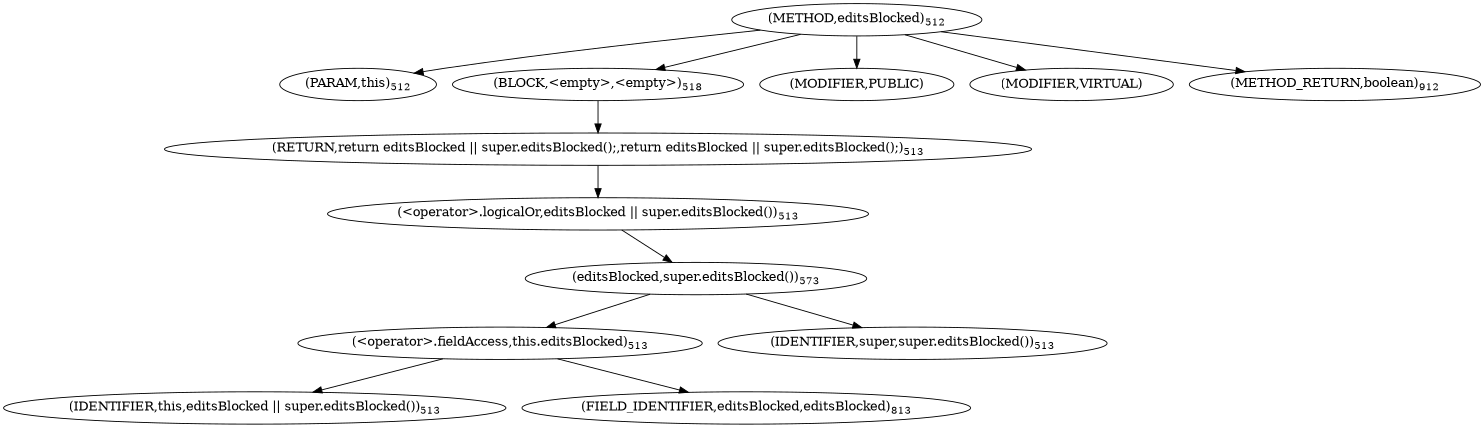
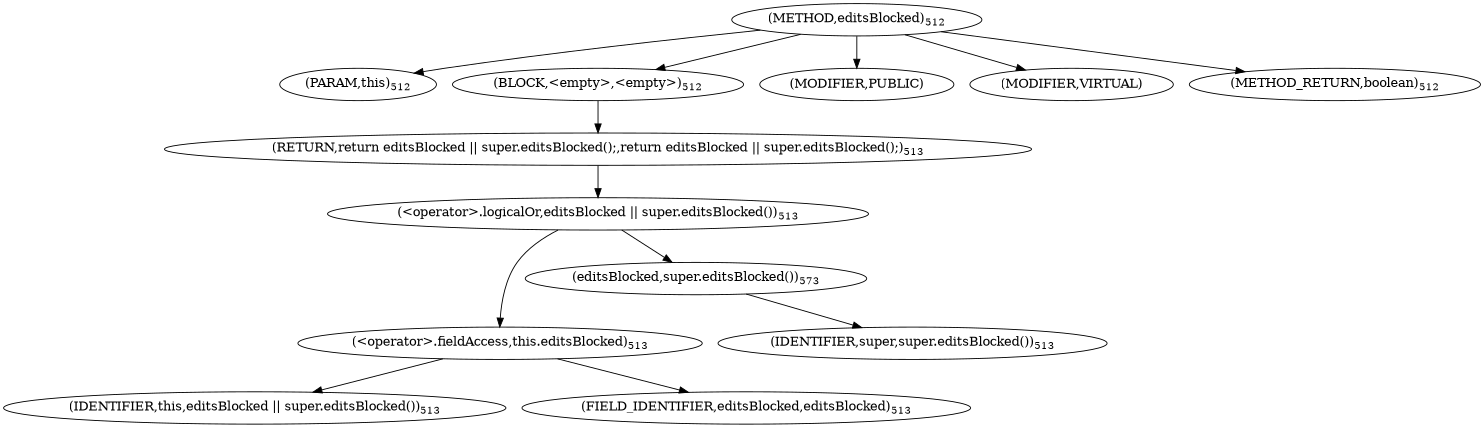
node "(BLOCK,<empty>,<empty>)": text "518" -> "512"
node "(METHOD_RETURN,boolean)": text "912" -> "512"
edge "(editsBlocked,super.editsBlocked())" -> "(<operator>.fieldAccess,this.editsBlocked)": now "(<operator>.logicalOr,editsBlocked || super.editsBlocked())" -> "(<operator>.fieldAccess,this.editsBlocked)"
node "(FIELD_IDENTIFIER,editsBlocked,editsBlocked)": text "813" -> "513"
